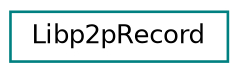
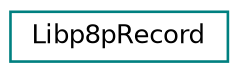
node "Libp2pRecord": label "Libp2pRecord" -> "Libp8pRecord"
